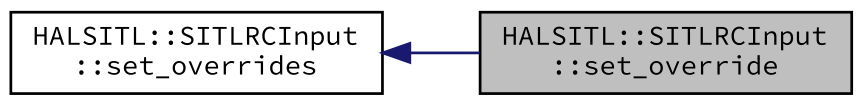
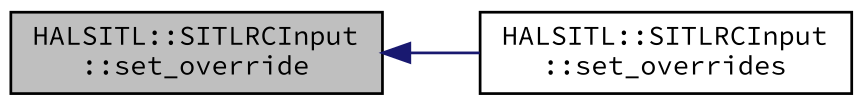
edge "HALSITL::SITLRCInput ::set_override" -> "HALSITL::SITLRCInput ::set_overrides": reversed
